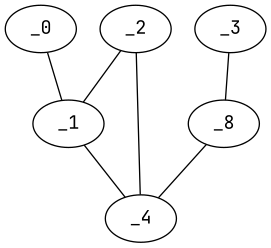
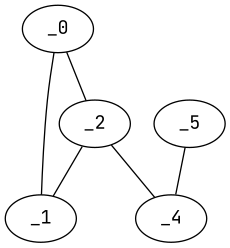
node "_3": removed
edge "_0" -- "_2": added
node "_8": label "_8" -> "_5"
edge "_1" -- "_4": removed
